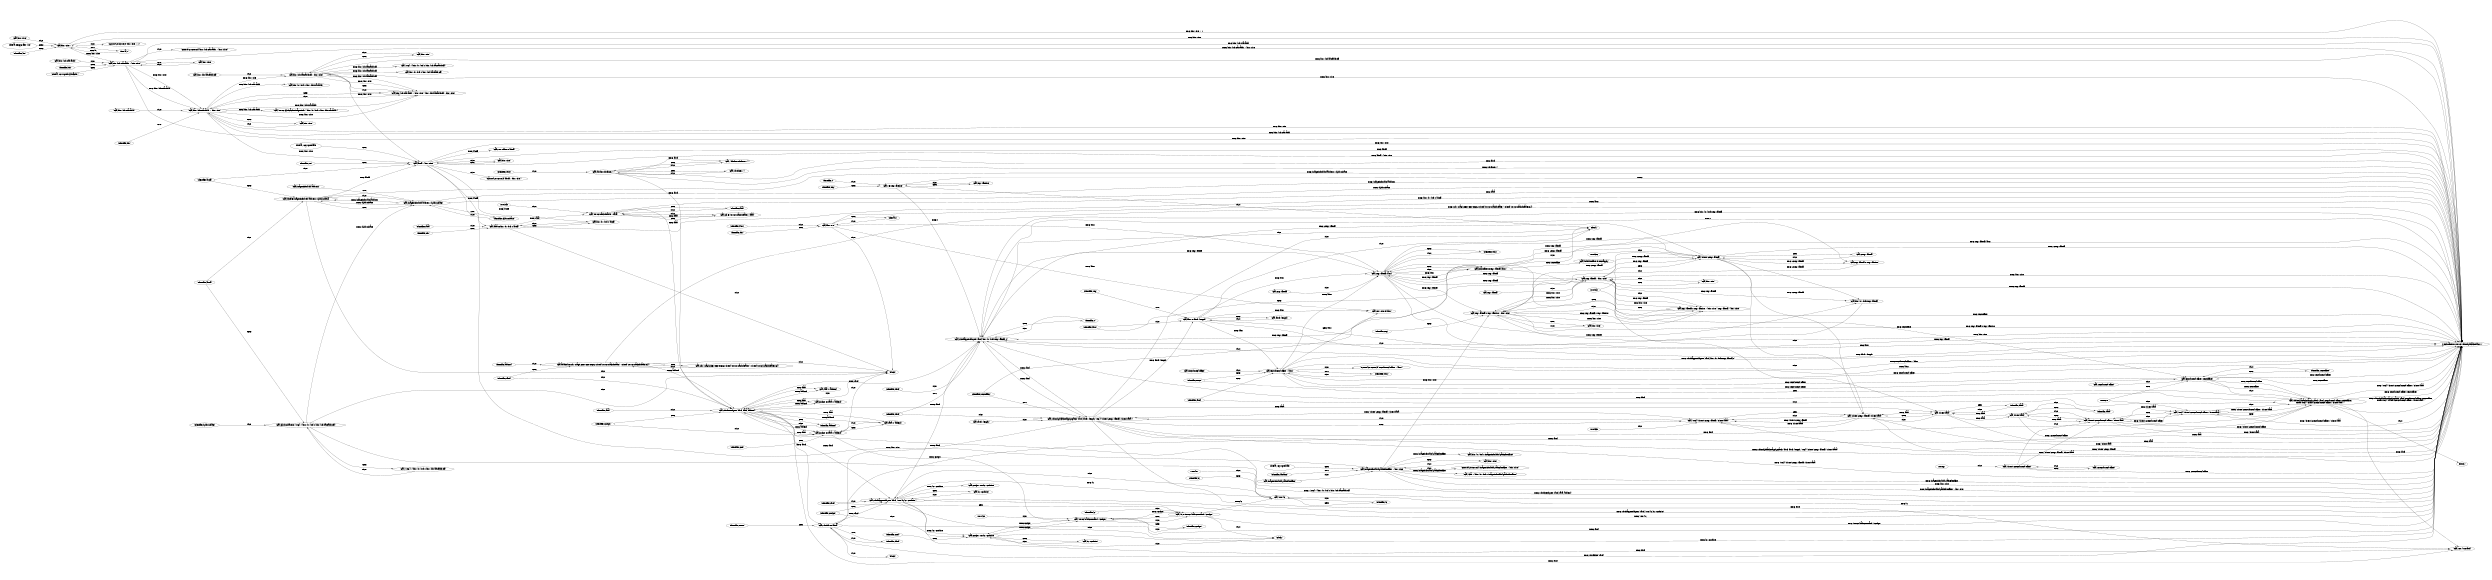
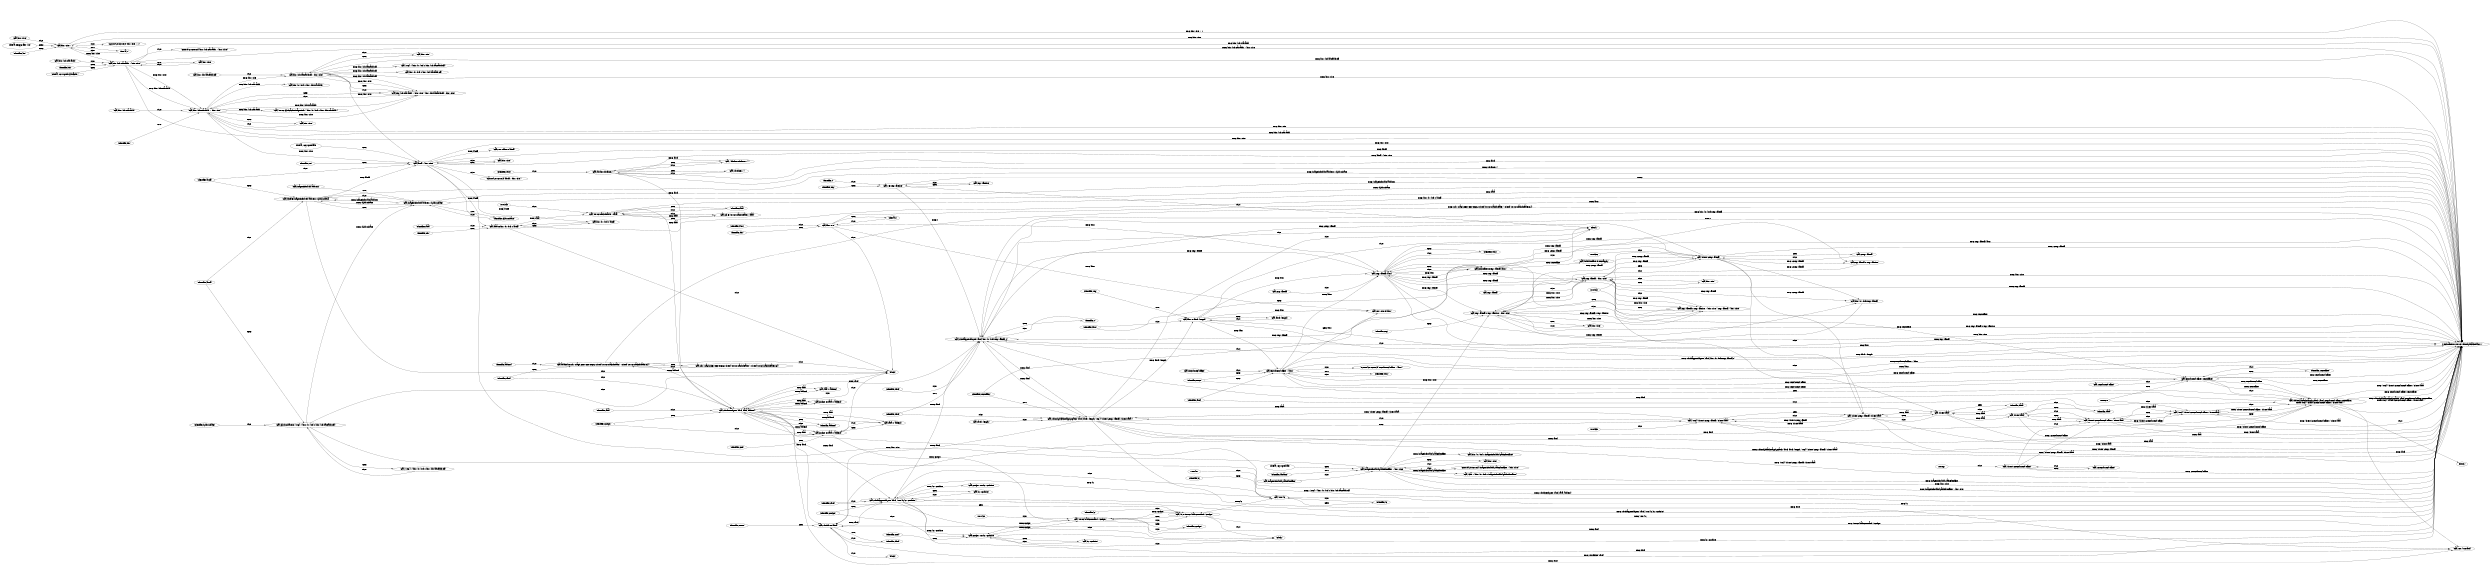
edge "(Literal,1)" -> "(Call,bin->size < 1)": label "DDG: lc" -> "AST: "
edge "(Call,r_buf_free (dbuf))" -> "(Call,r_buf_append_bytes (dbuf, (ut8*)lc, lc->cmdsize))": reversed
